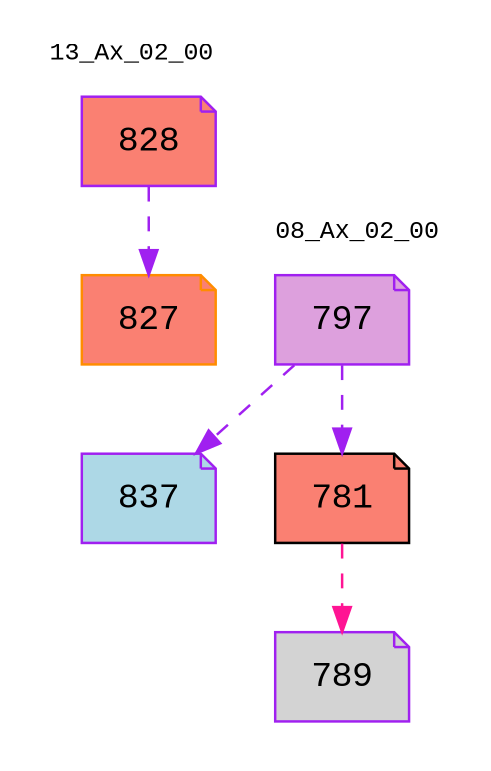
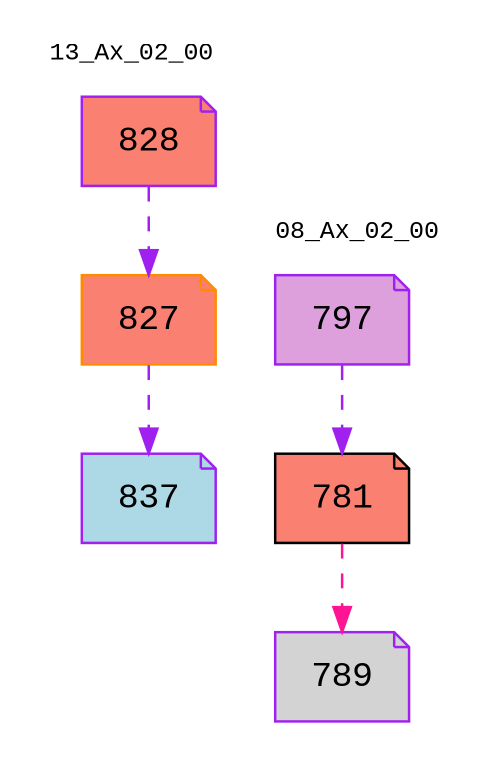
edge "797" -> "837": now "827" -> "837"
